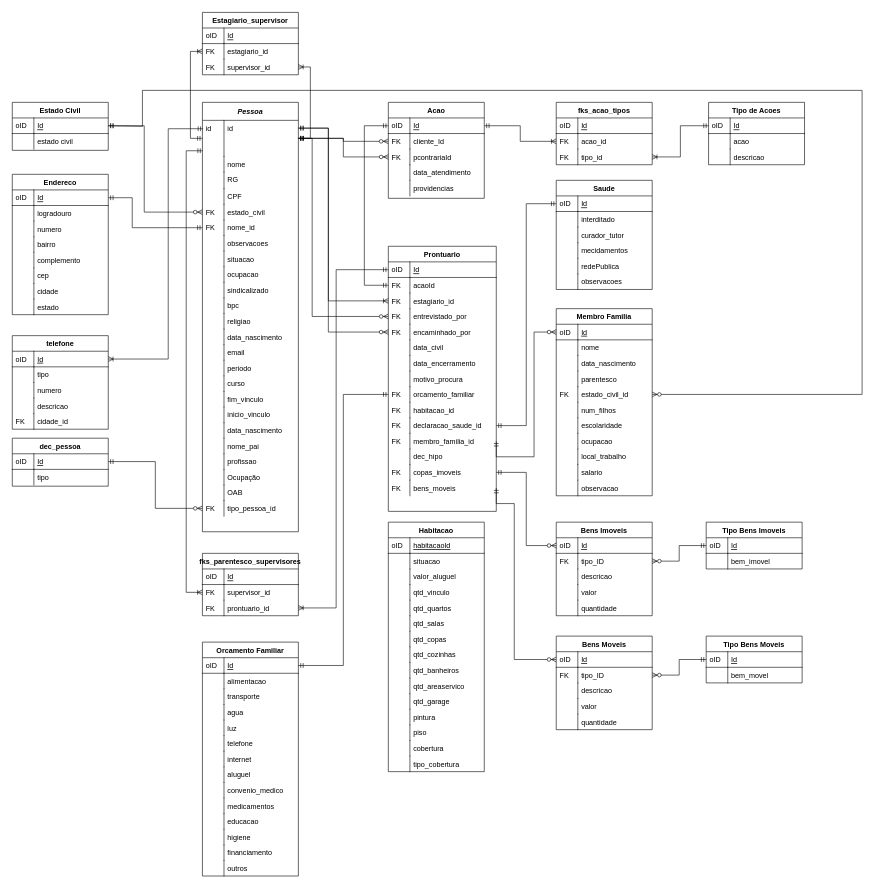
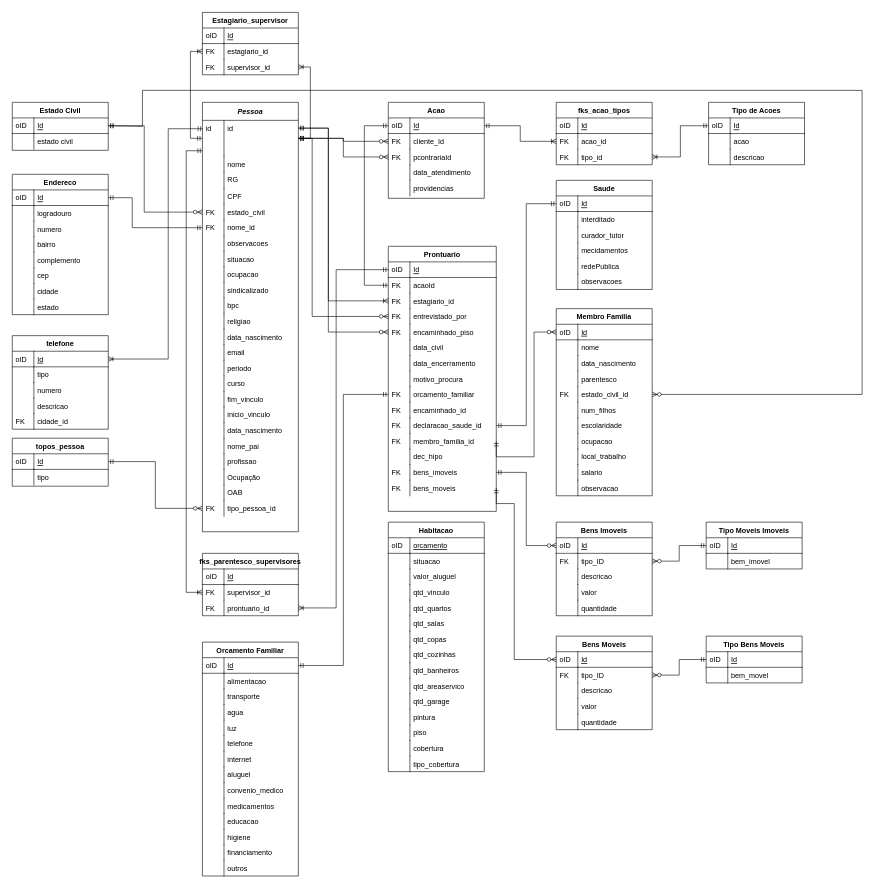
node "encaminhado_por": label "encaminhado_por" -> "encaminhado_piso"
node "habitacao_id": label "habitacao_id" -> "encaminhado_id"
node "dec_pessoa": label "dec_pessoa" -> "topos_pessoa"
node "copas_imoveis": label "copas_imoveis" -> "bens_imoveis"
node "Tipo Bens Imoveis": label "Tipo Bens Imoveis" -> "Tipo Moveis Imoveis"
node "habitacaoId": label "habitacaoId" -> "orcamento"
